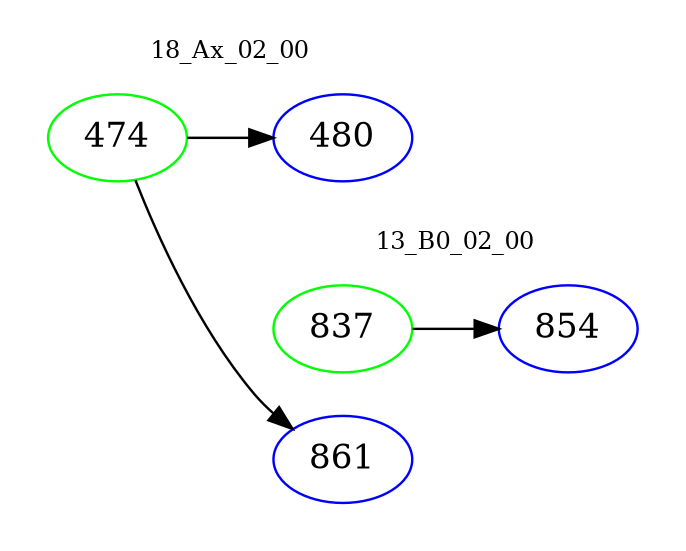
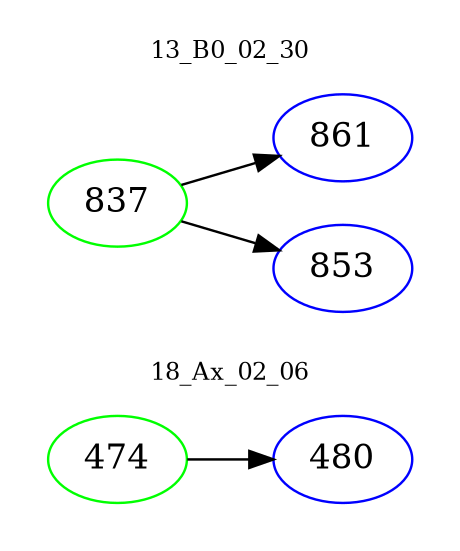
cluster "18_Ax_02_00": label "18_Ax_02_00" -> "18_Ax_02_06"
cluster "13_B0_02_00": label "13_B0_02_00" -> "13_B0_02_30"
edge "474" -> "861": now "837" -> "861"
node "854": label "854" -> "853"
